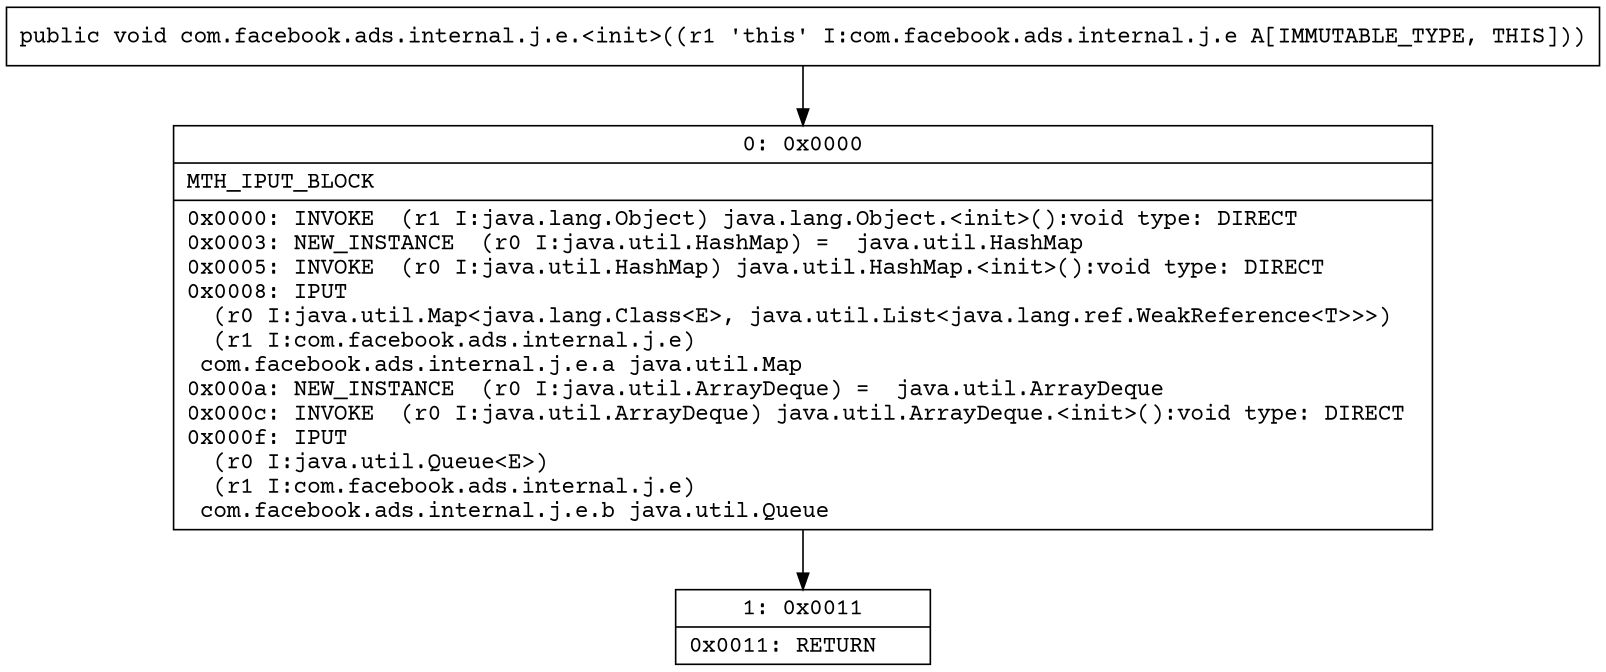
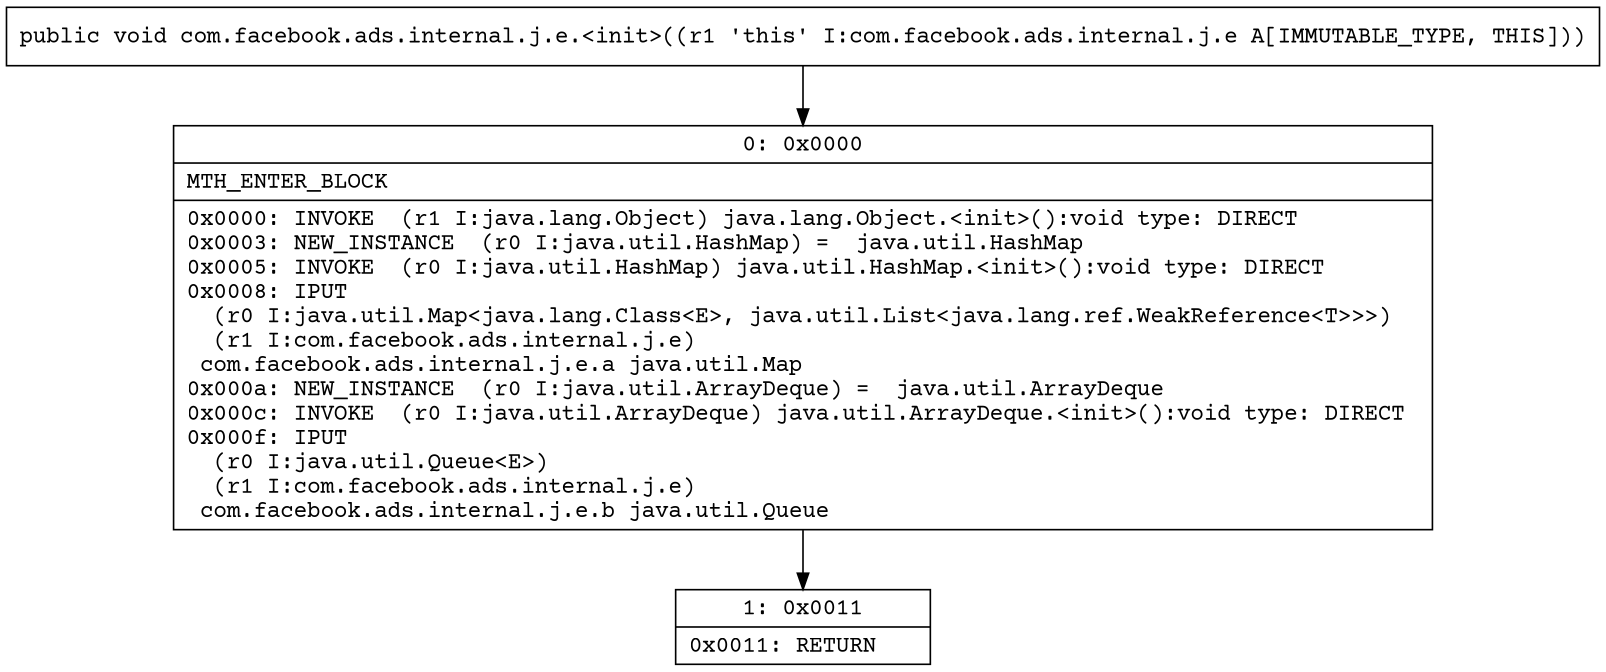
node "0: 0x0000": text "MTH_IPUT_BLOCK" -> "MTH_ENTER_BLOCK"
